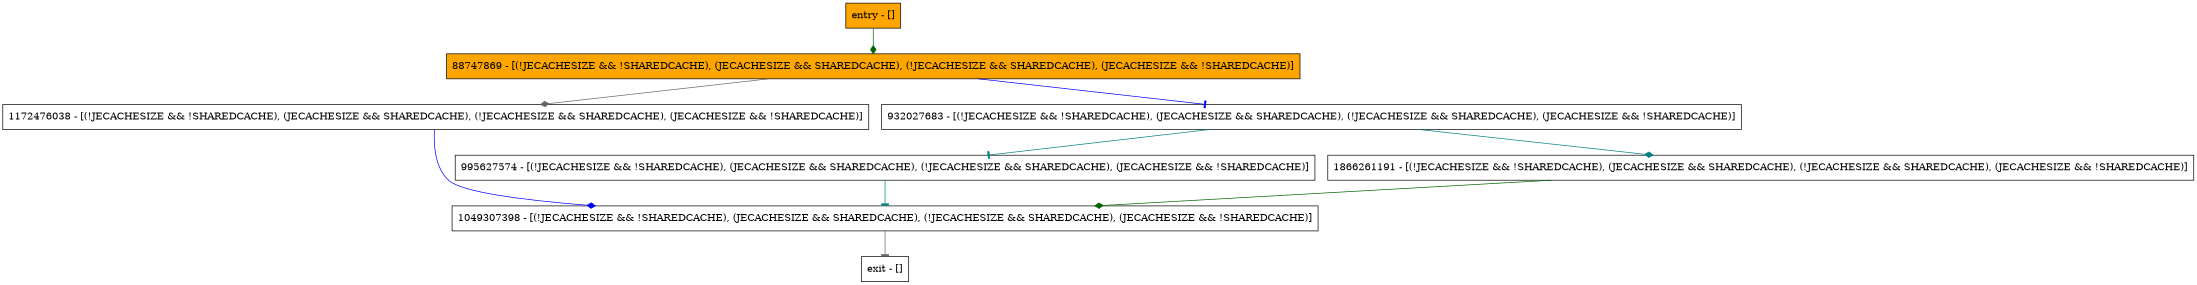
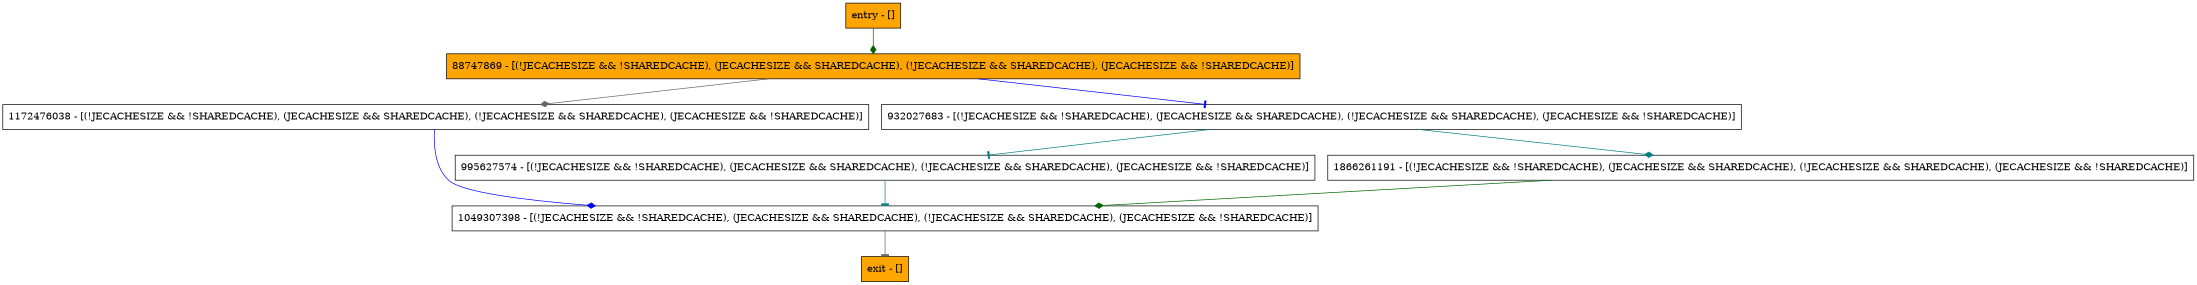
node "exit - []": fillcolor white -> orange
